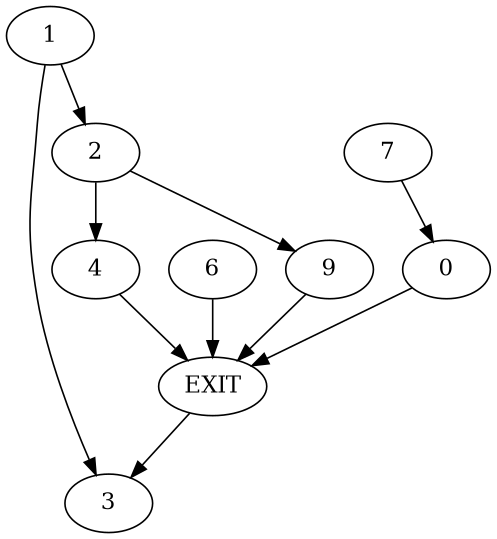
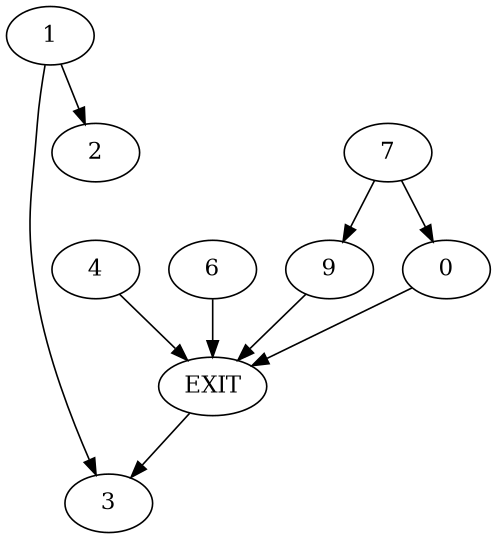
edge "2" -> "4": removed
edge "2" -> "9": now "7" -> "9"
